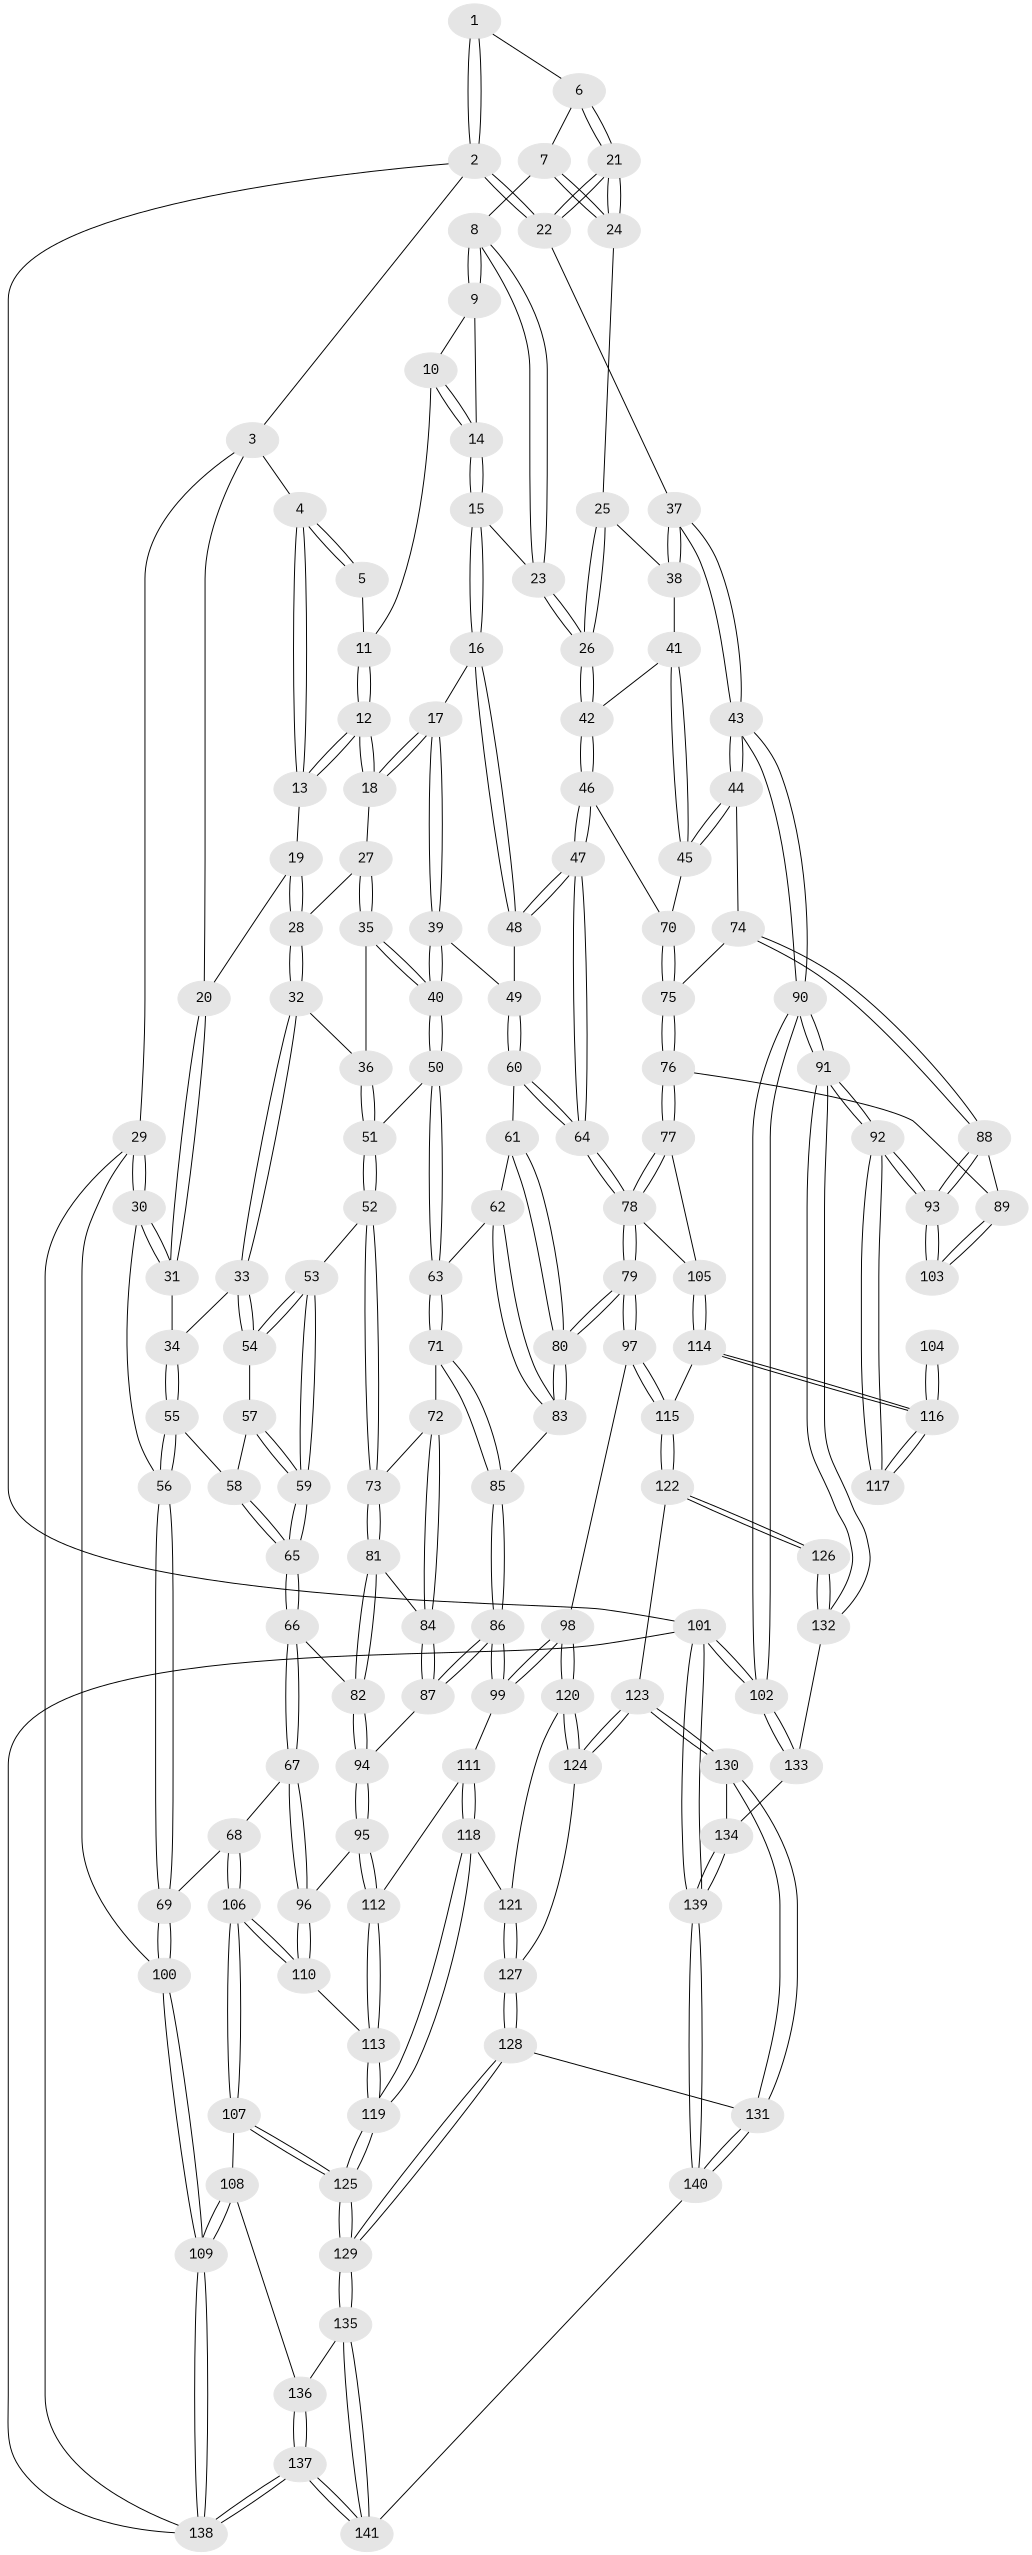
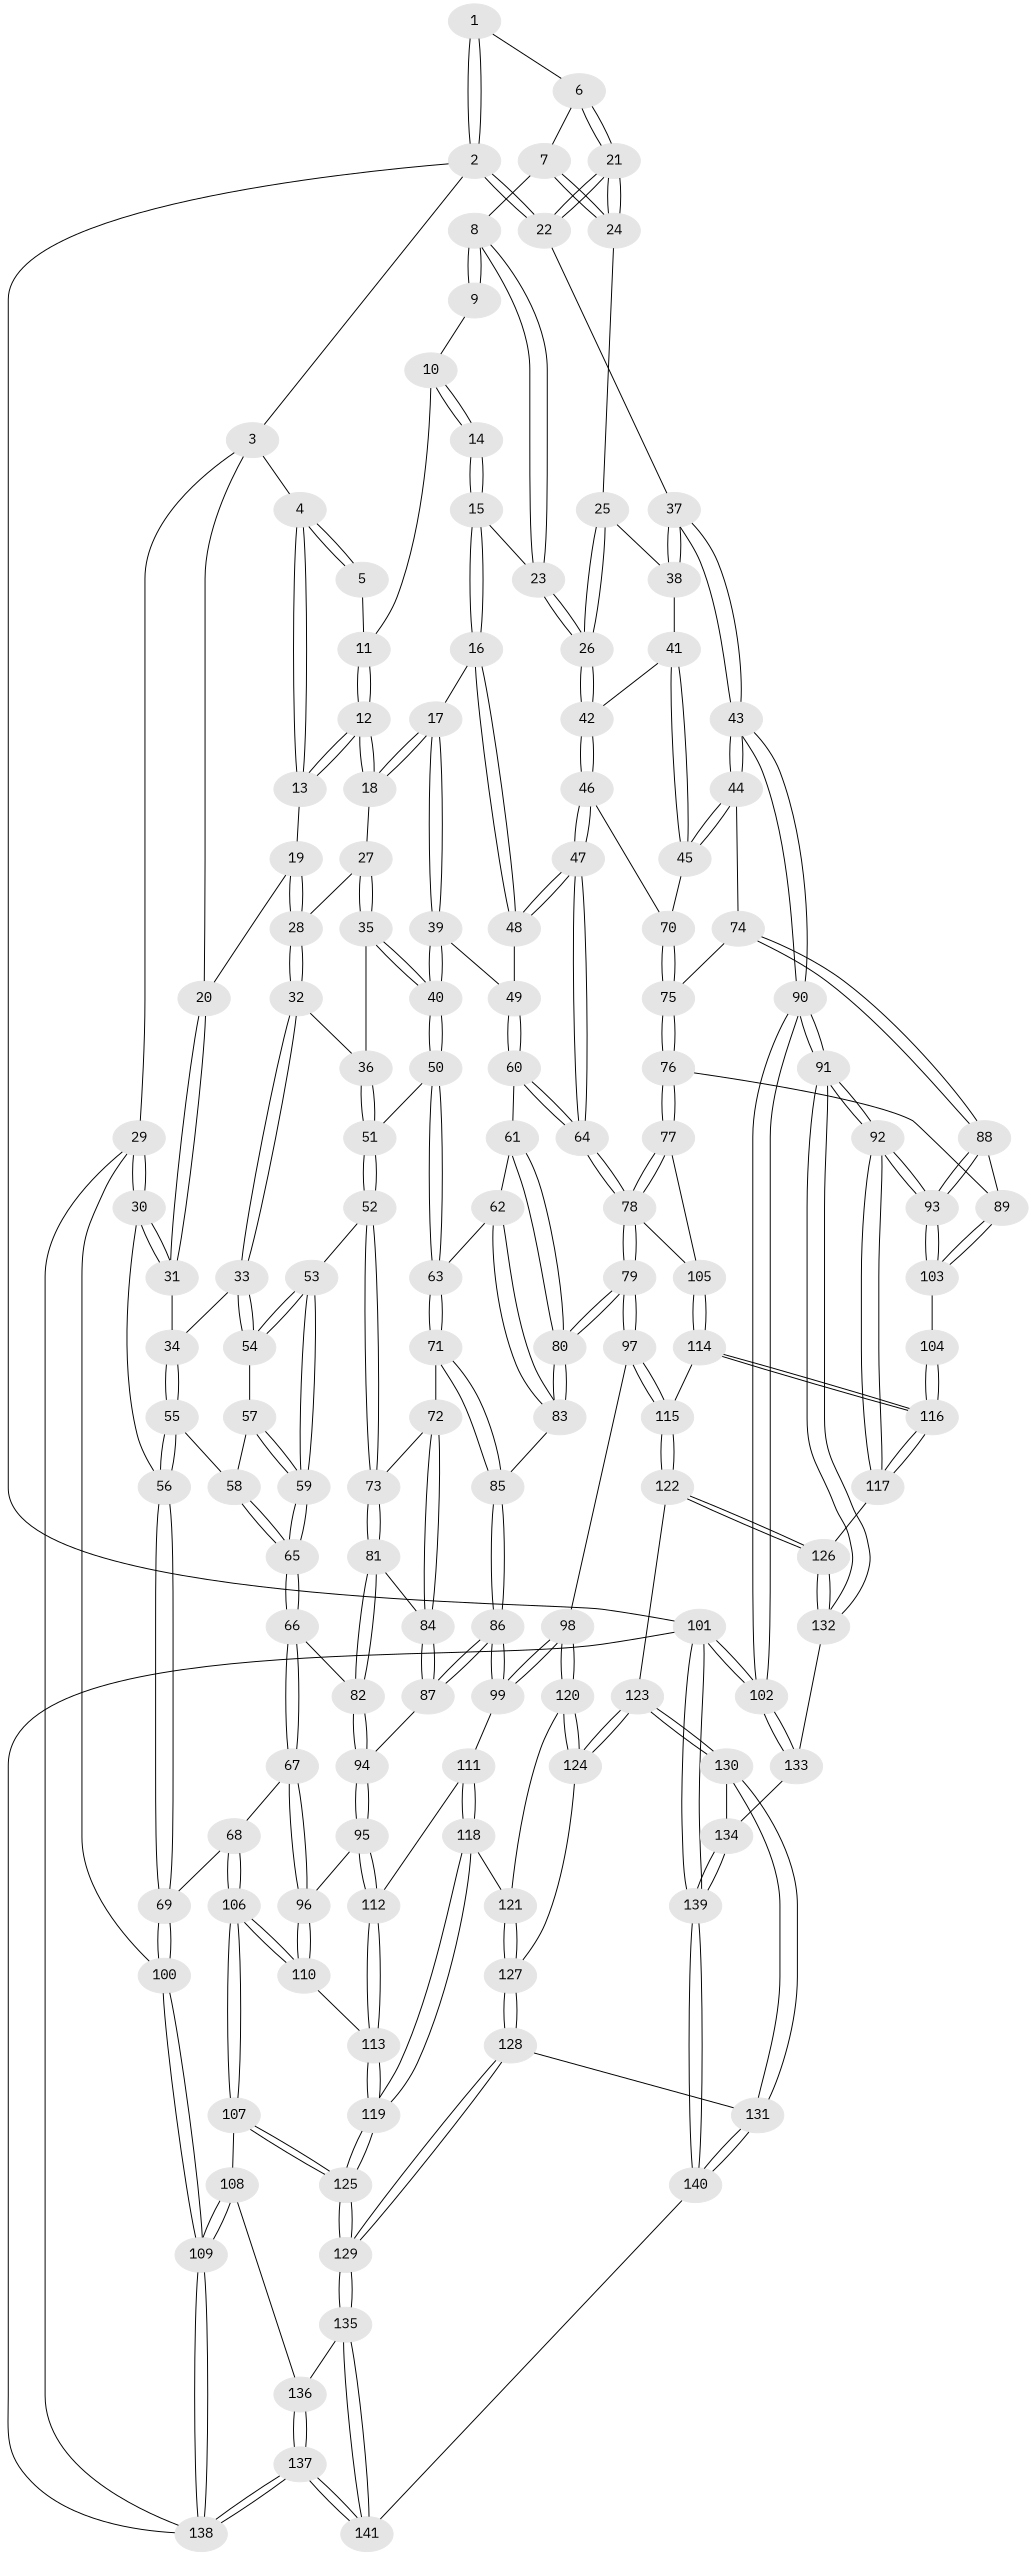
edge "9" -- "14": removed
edge "103" -- "104": added
edge "117" -- "126": added
